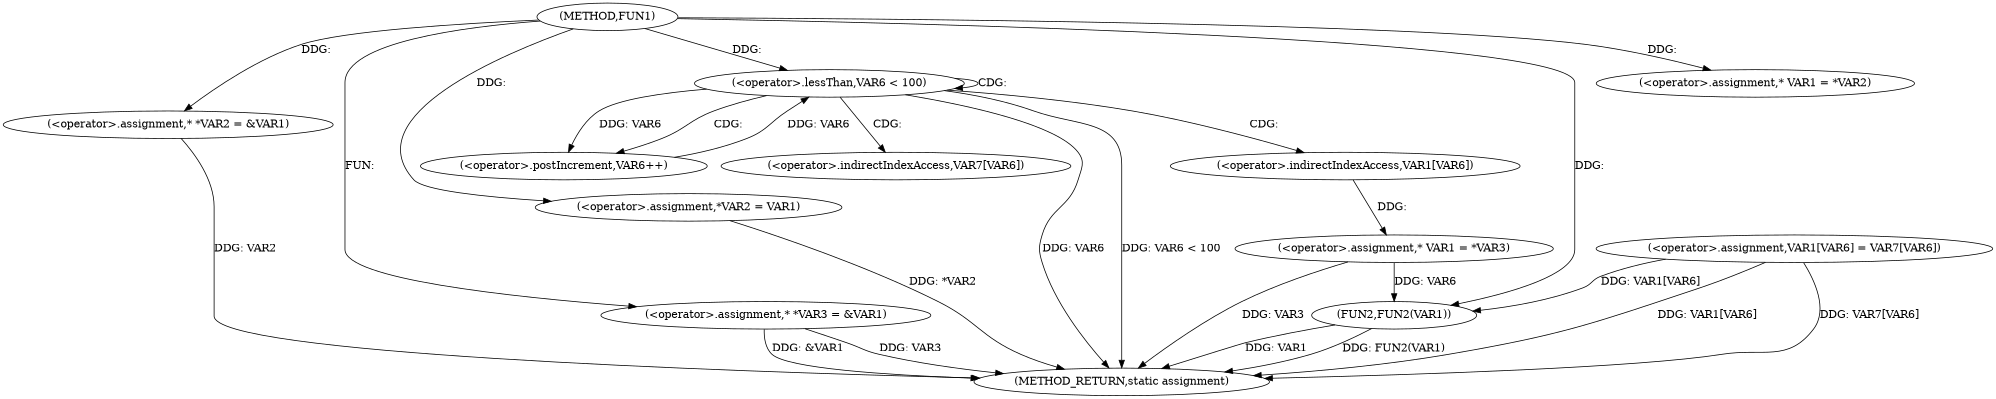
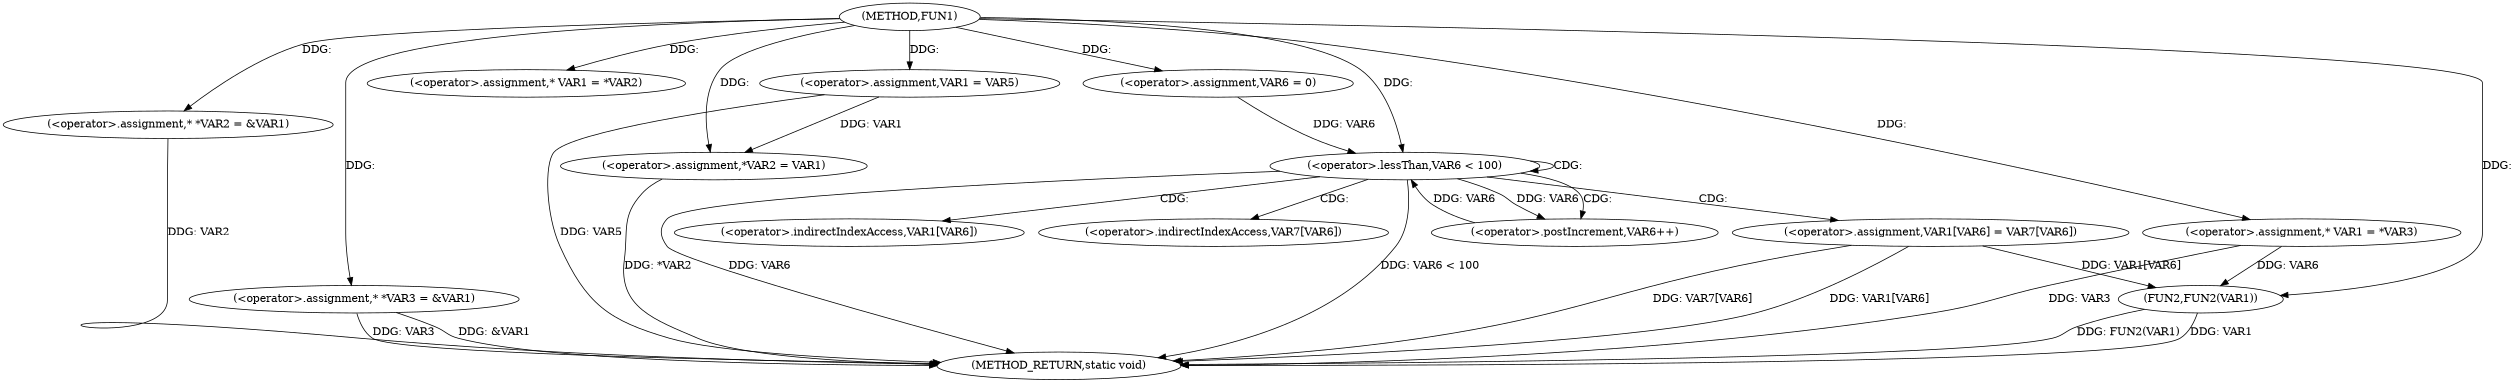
node "(<operator>.assignment,VAR1 = VAR5)": added
node "(<operator>.assignment,VAR6 = 0)": added
edge "(METHOD,FUN1)" -> "(<operator>.assignment,* *VAR3 = &VAR1)": label "FUN: " -> "DDG: "
edge "(<operator>.lessThan,VAR6 < 100)" -> "(<operator>.assignment,VAR1[VAR6] = VAR7[VAR6])": added, label "CDG:"
edge "(<operator>.indirectIndexAccess,VAR1[VAR6])" -> "(<operator>.assignment,* VAR1 = *VAR3)": now "(METHOD,FUN1)" -> "(<operator>.assignment,* VAR1 = *VAR3)"
node "(METHOD_RETURN,static assignment)": label "(METHOD_RETURN,static assignment)" -> "(METHOD_RETURN,static void)"
